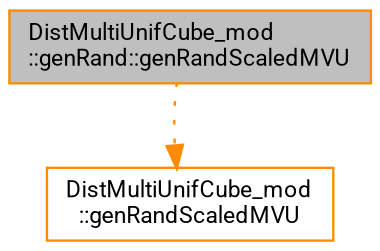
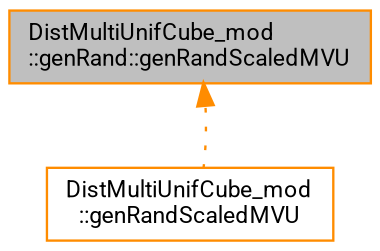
edge "DistMultiUnifCube_mod ::genRand::genRandScaledMVU" -> "DistMultiUnifCube_mod ::genRandScaledMVU": reversed
